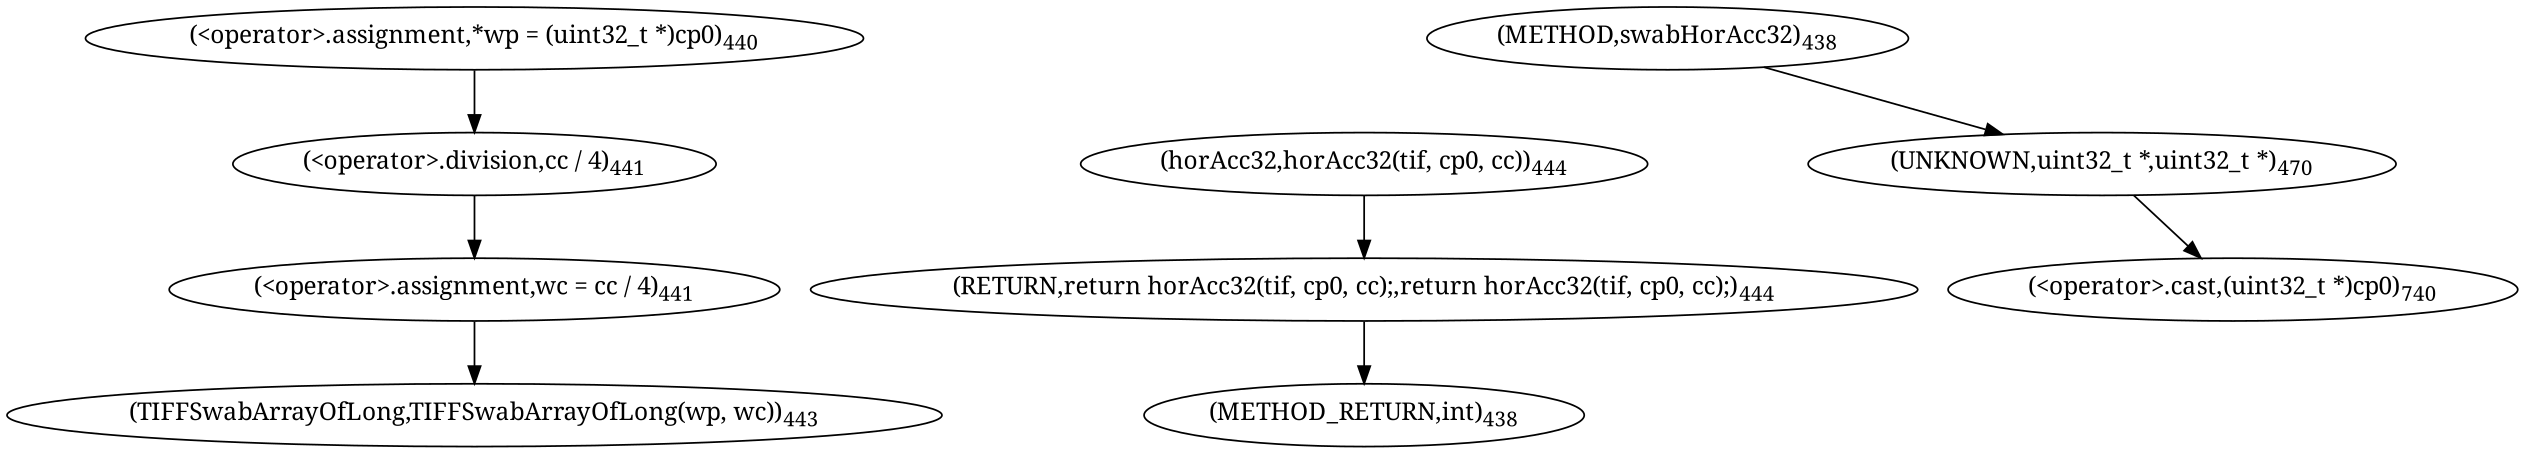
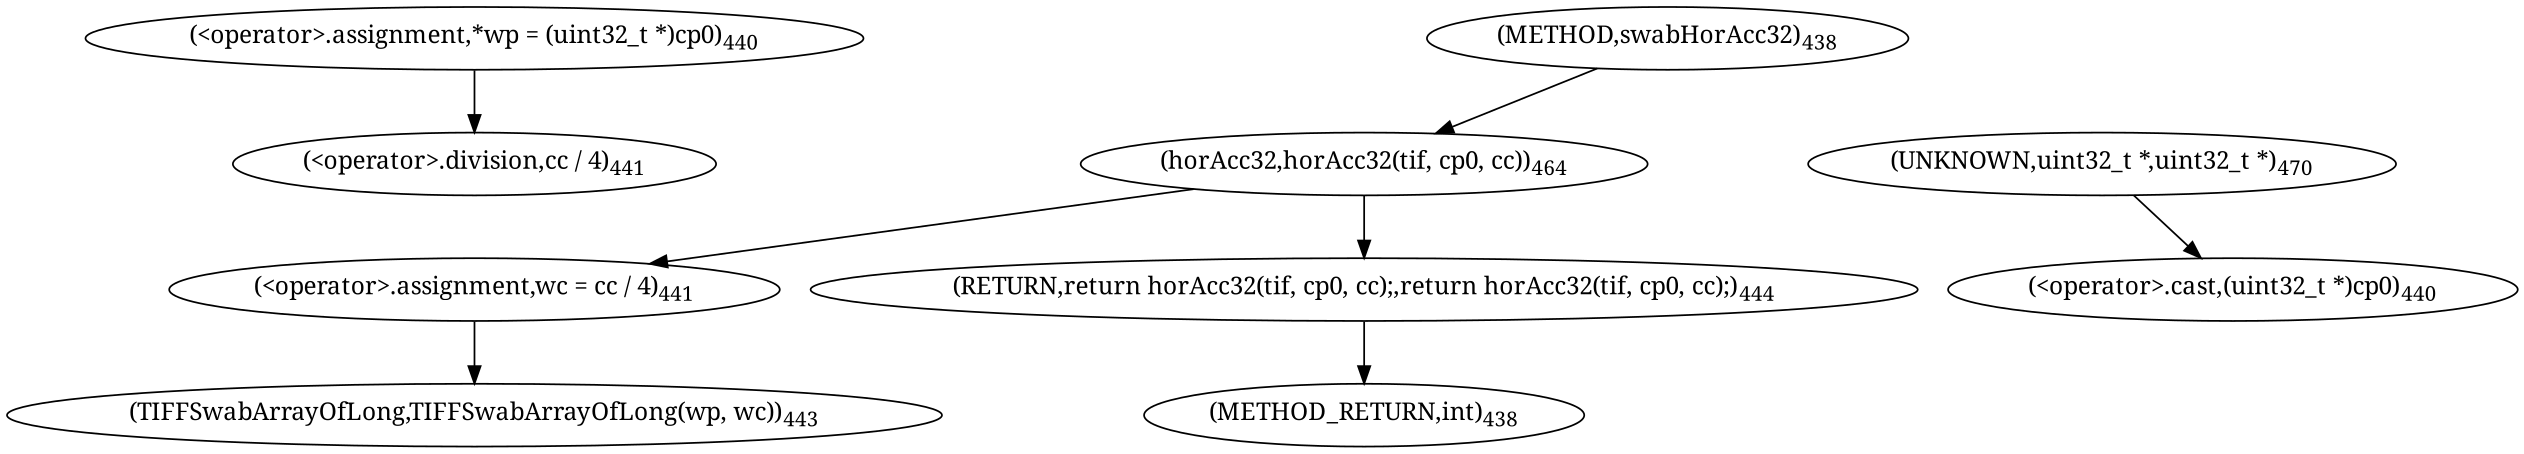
edge "(METHOD,swabHorAcc32)" -> "(UNKNOWN,uint32_t *,uint32_t *)": now "(METHOD,swabHorAcc32)" -> "(horAcc32,horAcc32(tif, cp0, cc))"
node "(horAcc32,horAcc32(tif, cp0, cc))": text "444" -> "464"
edge "(<operator>.division,cc / 4)" -> "(<operator>.assignment,wc = cc / 4)": now "(horAcc32,horAcc32(tif, cp0, cc))" -> "(<operator>.assignment,wc = cc / 4)"
node "(<operator>.cast,(uint32_t *)cp0)": text "740" -> "440"
